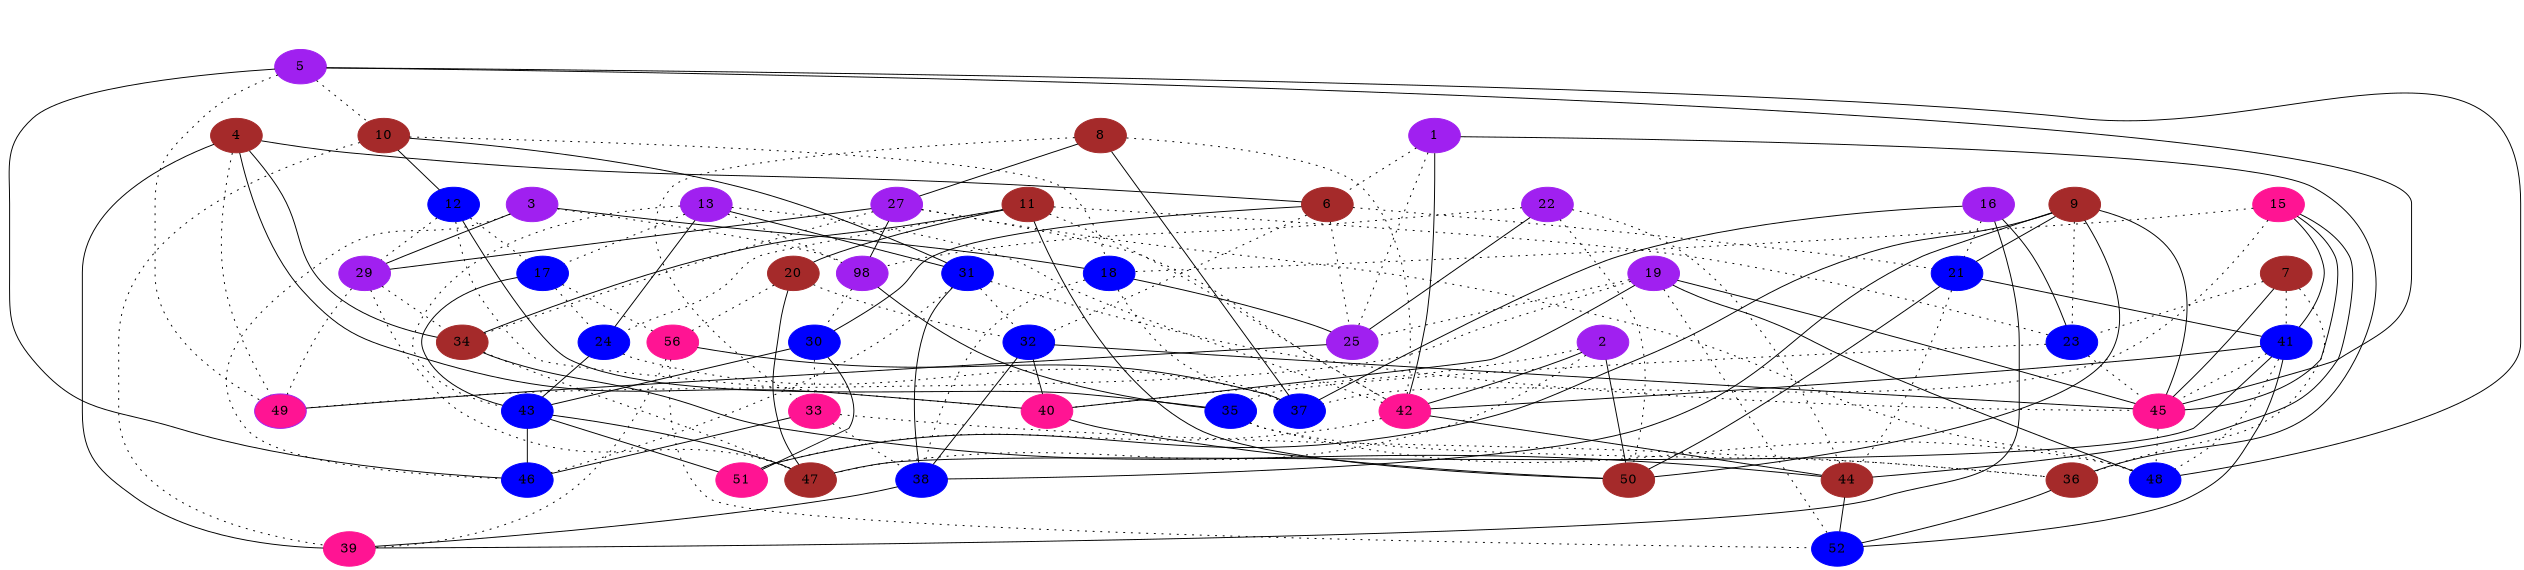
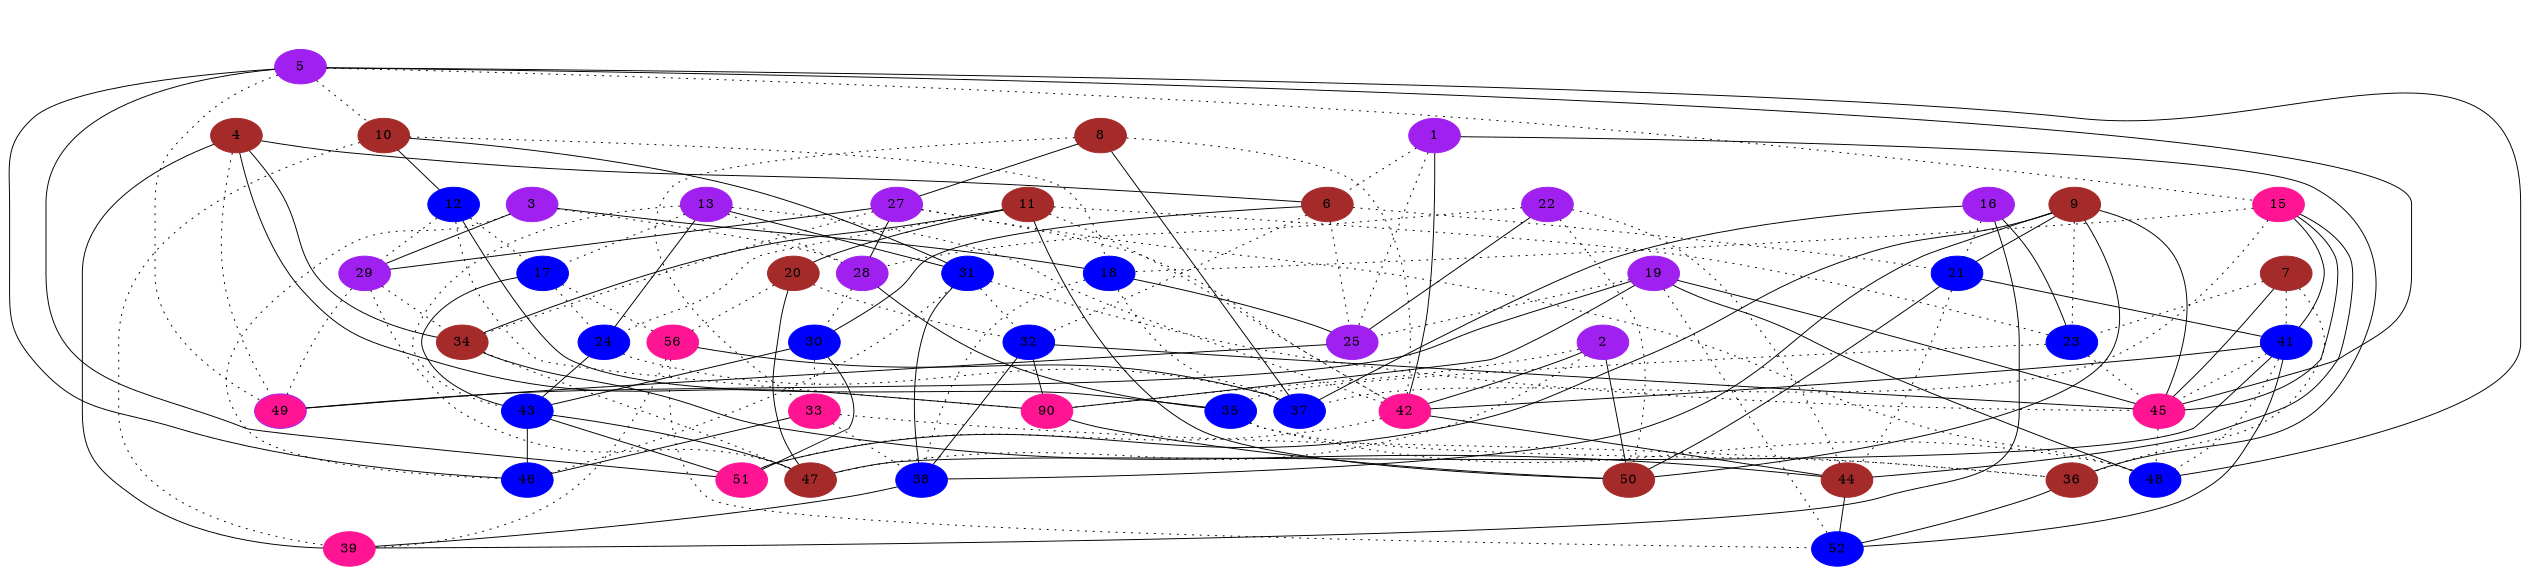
edge "5" -- "15": added
node "98": label "98" -> "28"
edge "19" -- "49": style dotted -> solid
edge "5" -- "51": added
node "40": label "40" -> "90"
